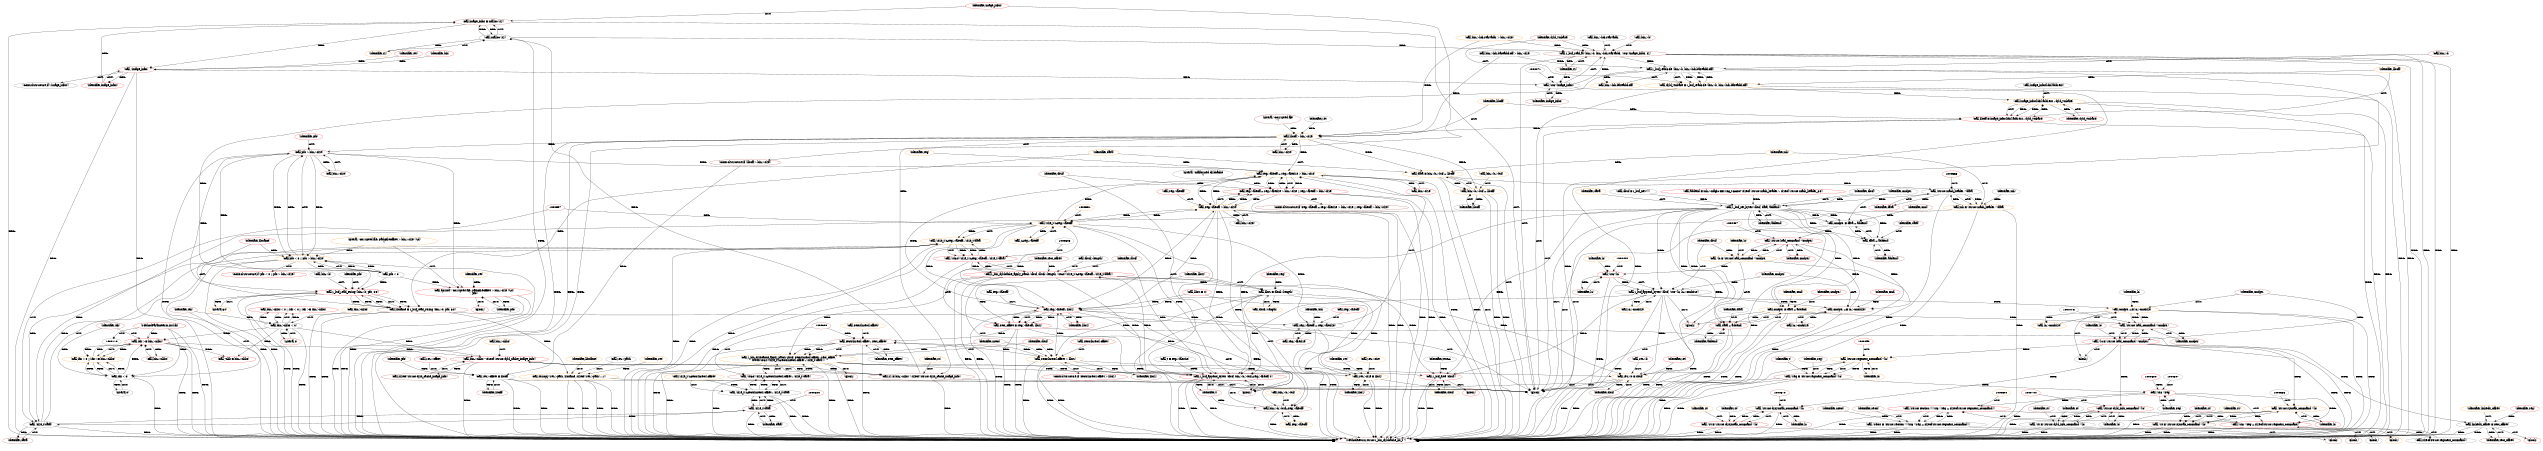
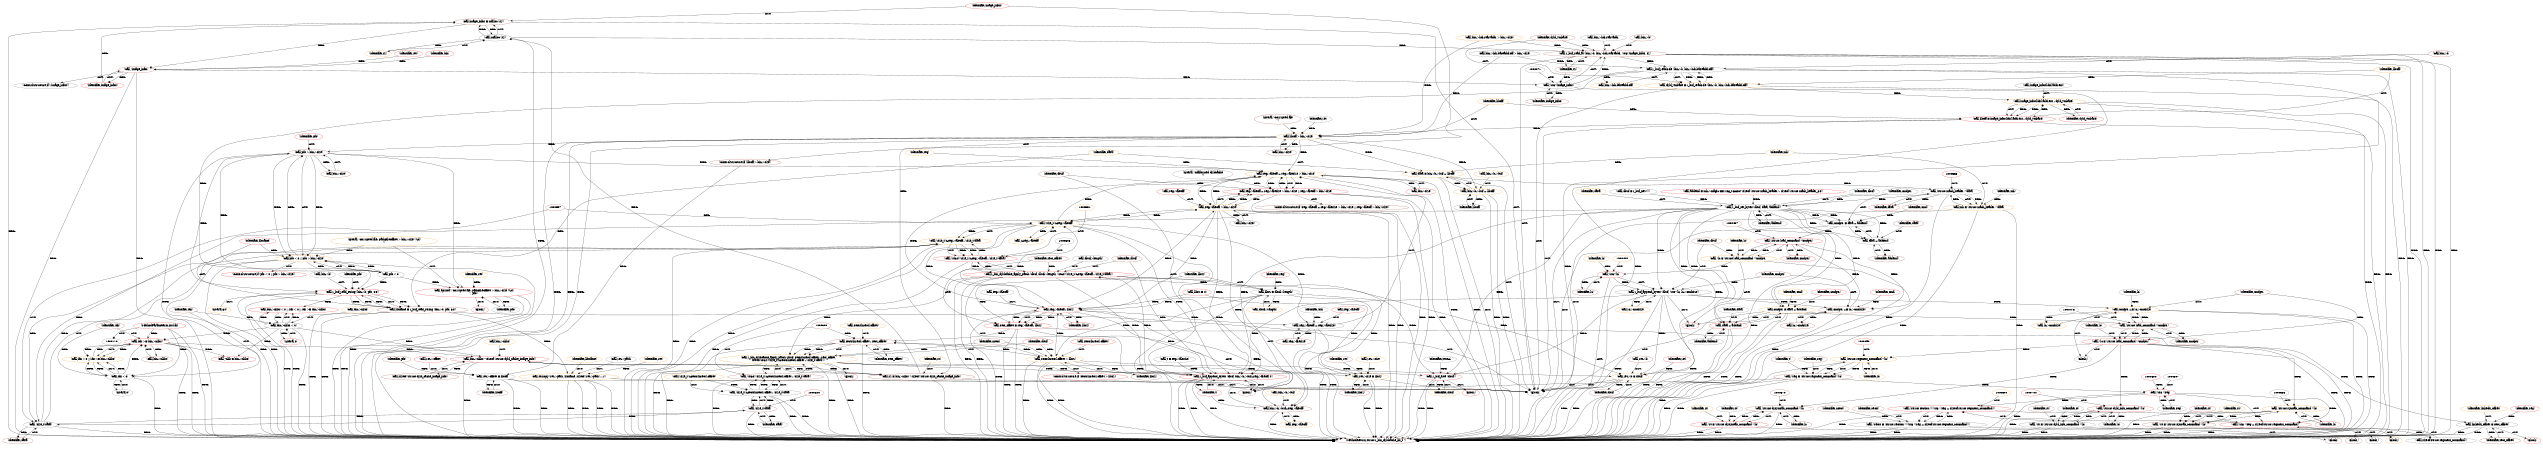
edge "1000551" -> "(Call,(size_t)&seg->fileoff)": now "1000551" -> "(Call,(ut64)((size_t)&seg->fileoff - (size_t)data))"
edge "(Call,r_buf_read_string (bin->b, pfo, 64))" -> "(Literal,64)": now "(Call,r_buf_read_string (bin->b, pfo, 64))" -> "(Call,bin->nlibs < 0 || idx < 0 || idx >= bin->nlibs)"
edge "(Call,(ut8*)lc)" -> "(MethodReturn,struct r_bin_dyldcache_lib_t *)": label "DDG: " -> "AST: "
